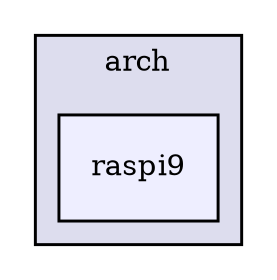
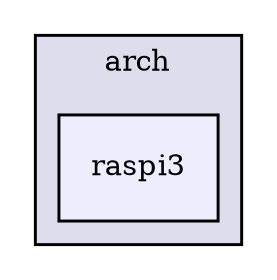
node "raspi9": label "raspi9" -> "raspi3"
